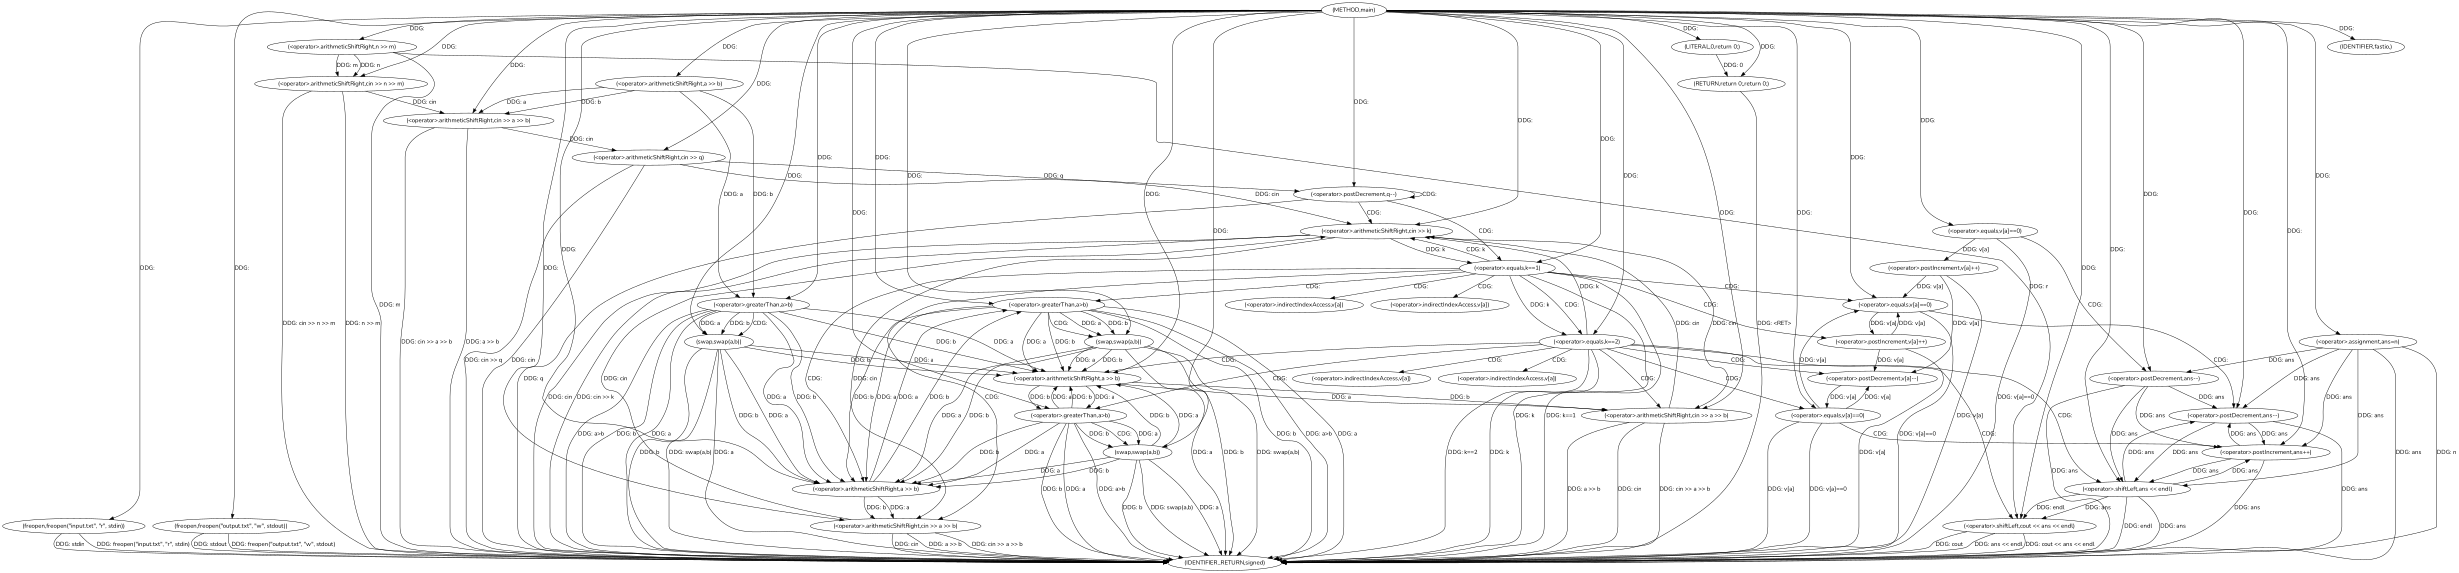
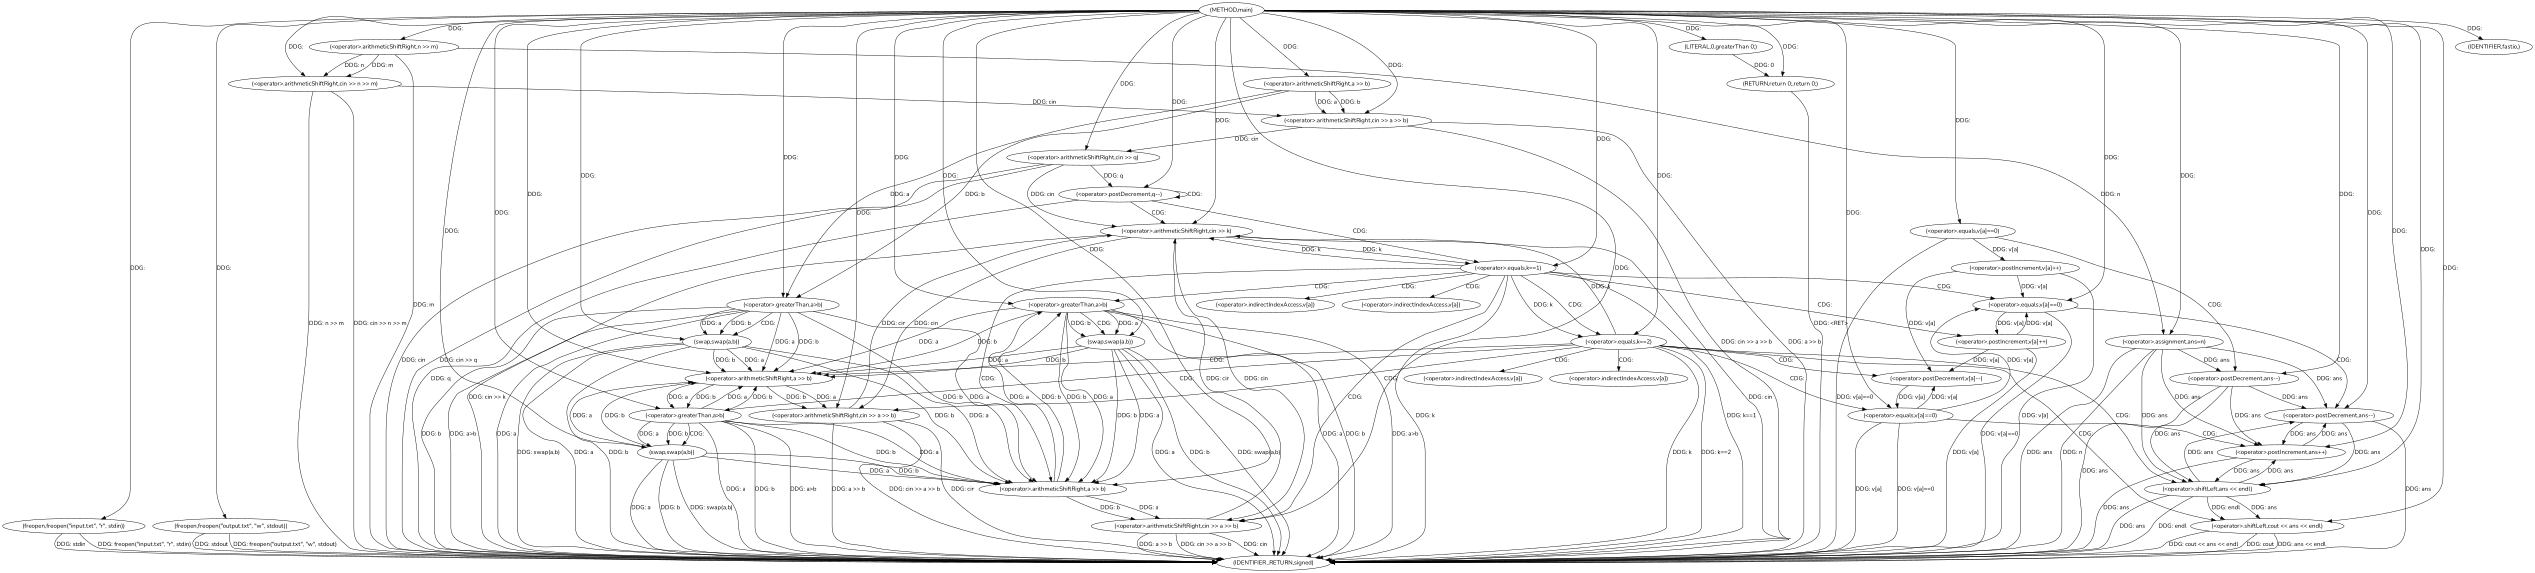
node "(LITERAL,0,return 0;)": label "(LITERAL,0,return 0;)" -> "(LITERAL,0,greaterThan 0;)"
edge "(<operator>.arithmeticShiftRight,n >> m)" -> "(<operator>.shiftLeft,cout << ans << endl)": now "(<operator>.arithmeticShiftRight,n >> m)" -> "(<operator>.assignment,ans=n)"
edge "(<operator>.equals,k==1)" -> "(<operator>.arithmeticShiftRight,cin >> k)": label "CDG: k" -> "DDG: k"
